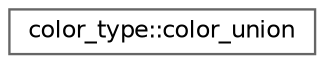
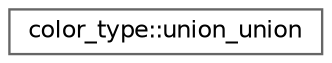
node "color_type::color_union": label "color_type::color_union" -> "color_type::union_union"
